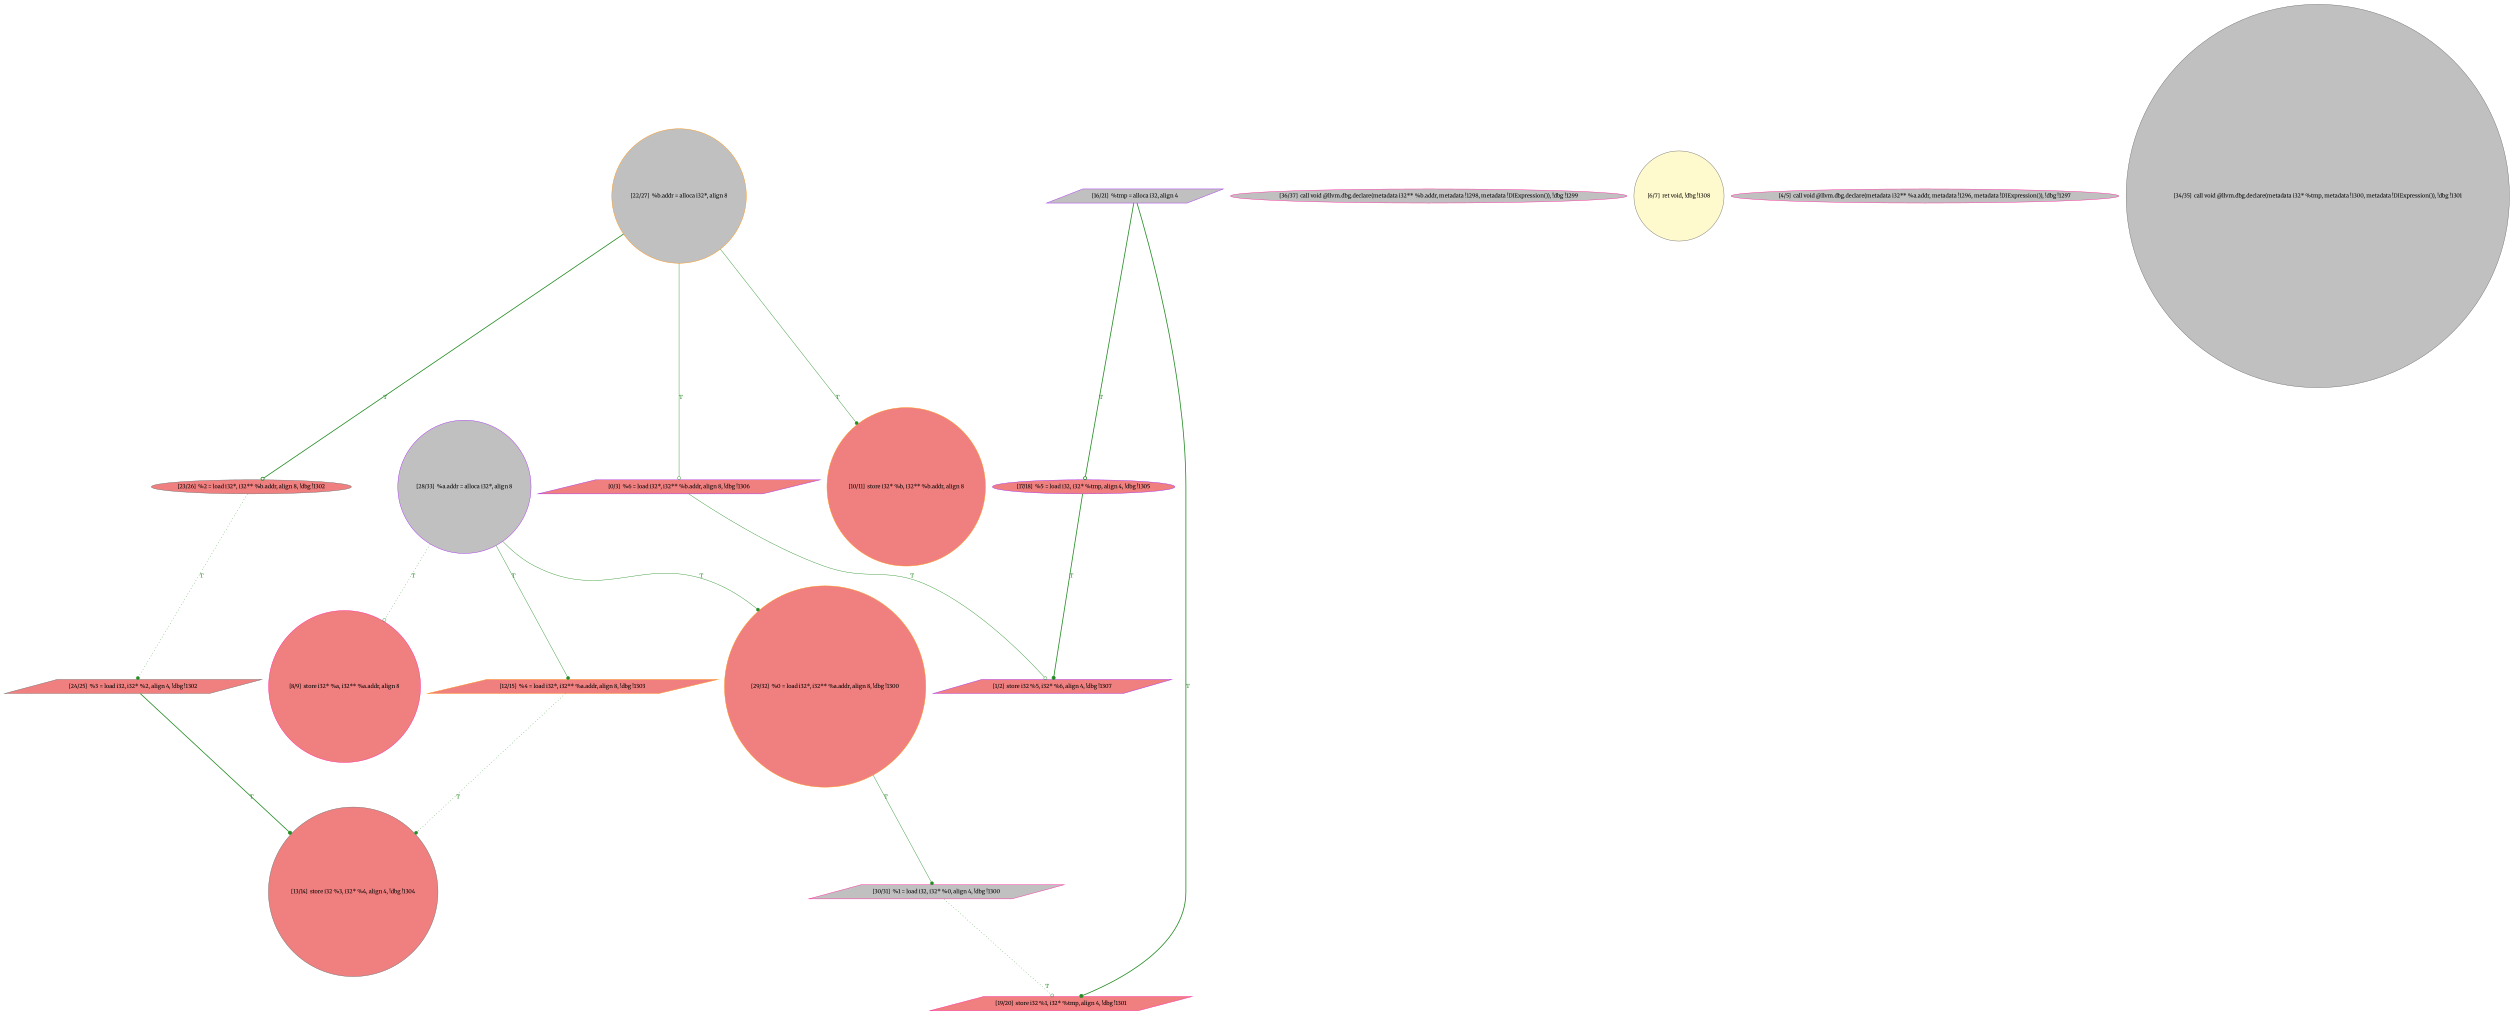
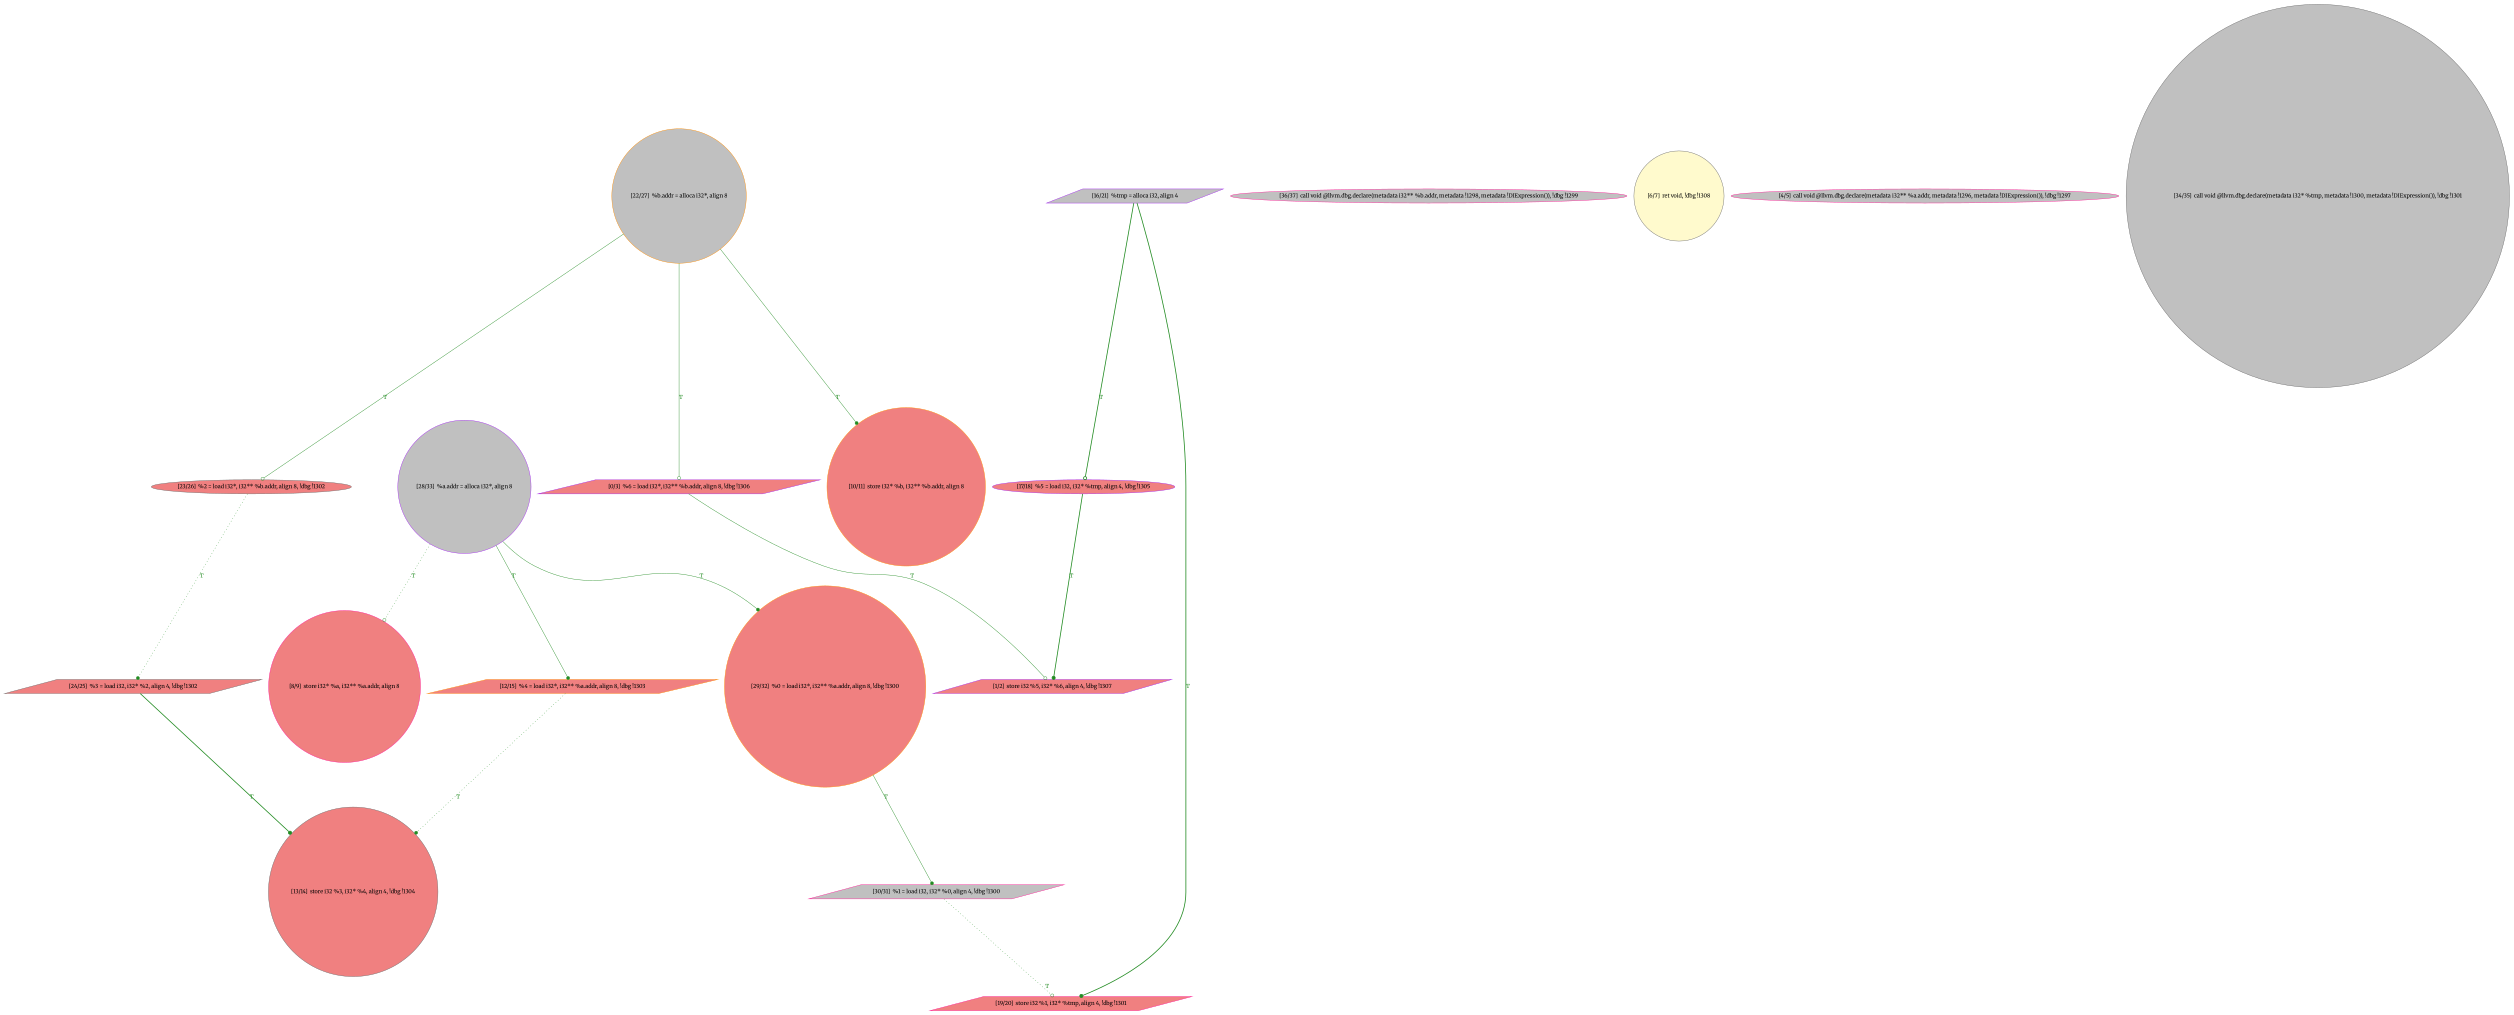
edge "[22/27]  %b.addr = alloca i32*, align 8" -> "[23/26]  %2 = load i32*, i32** %b.addr, align 8, !dbg !1302": style bold -> solid
